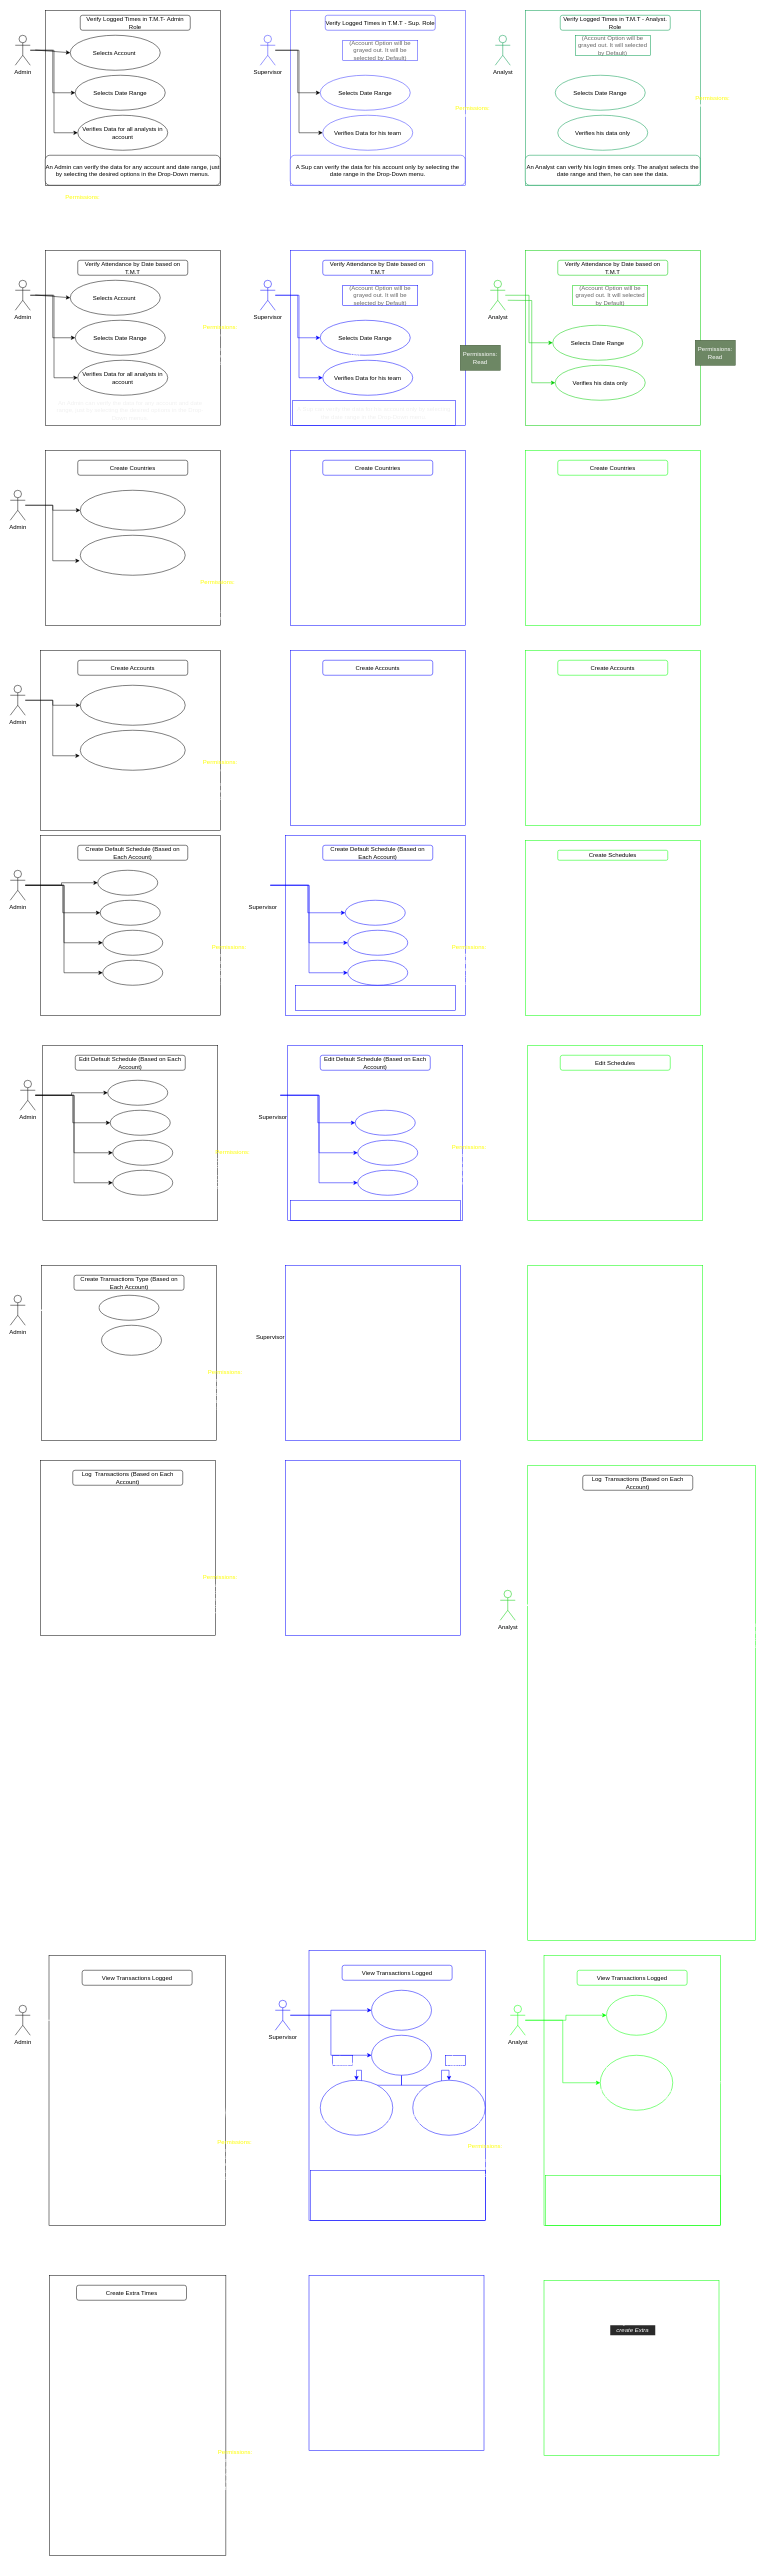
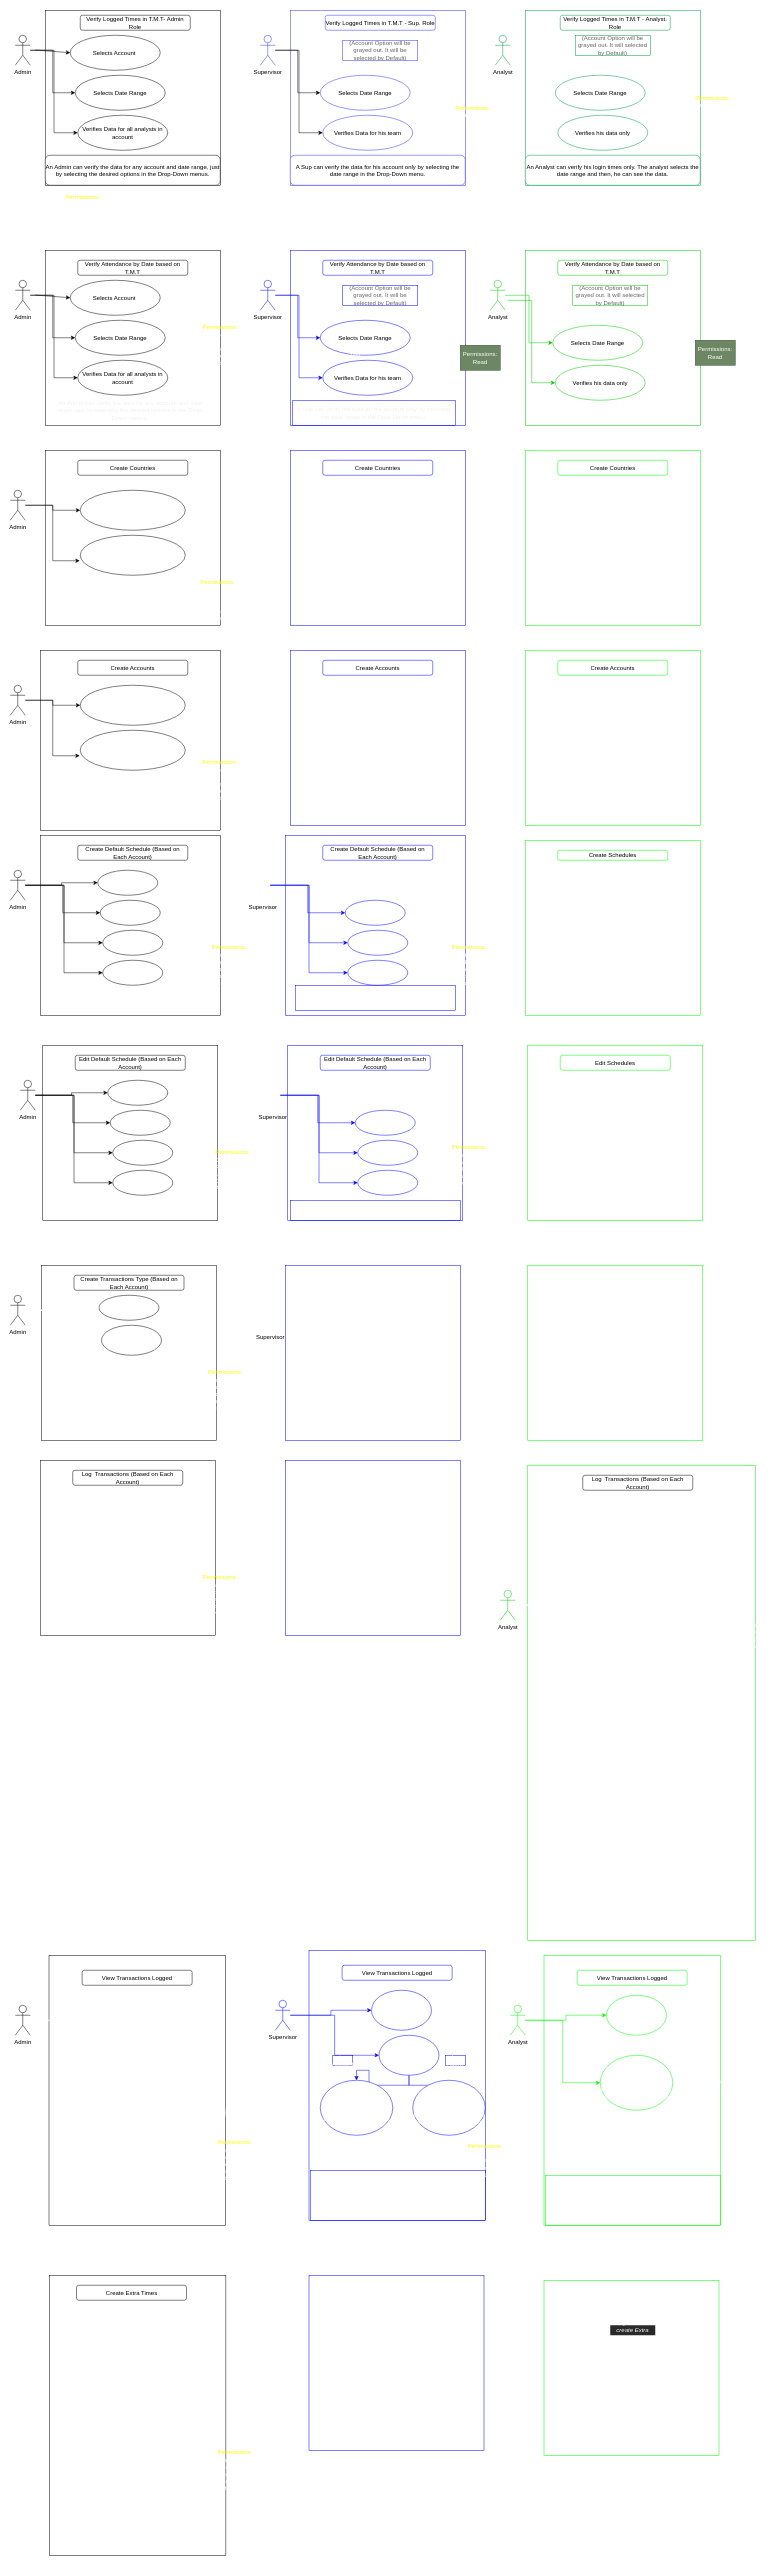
node "(Only the supervisor account will be available) or Agent": moved (402, 2055) -> (409, 2055)
